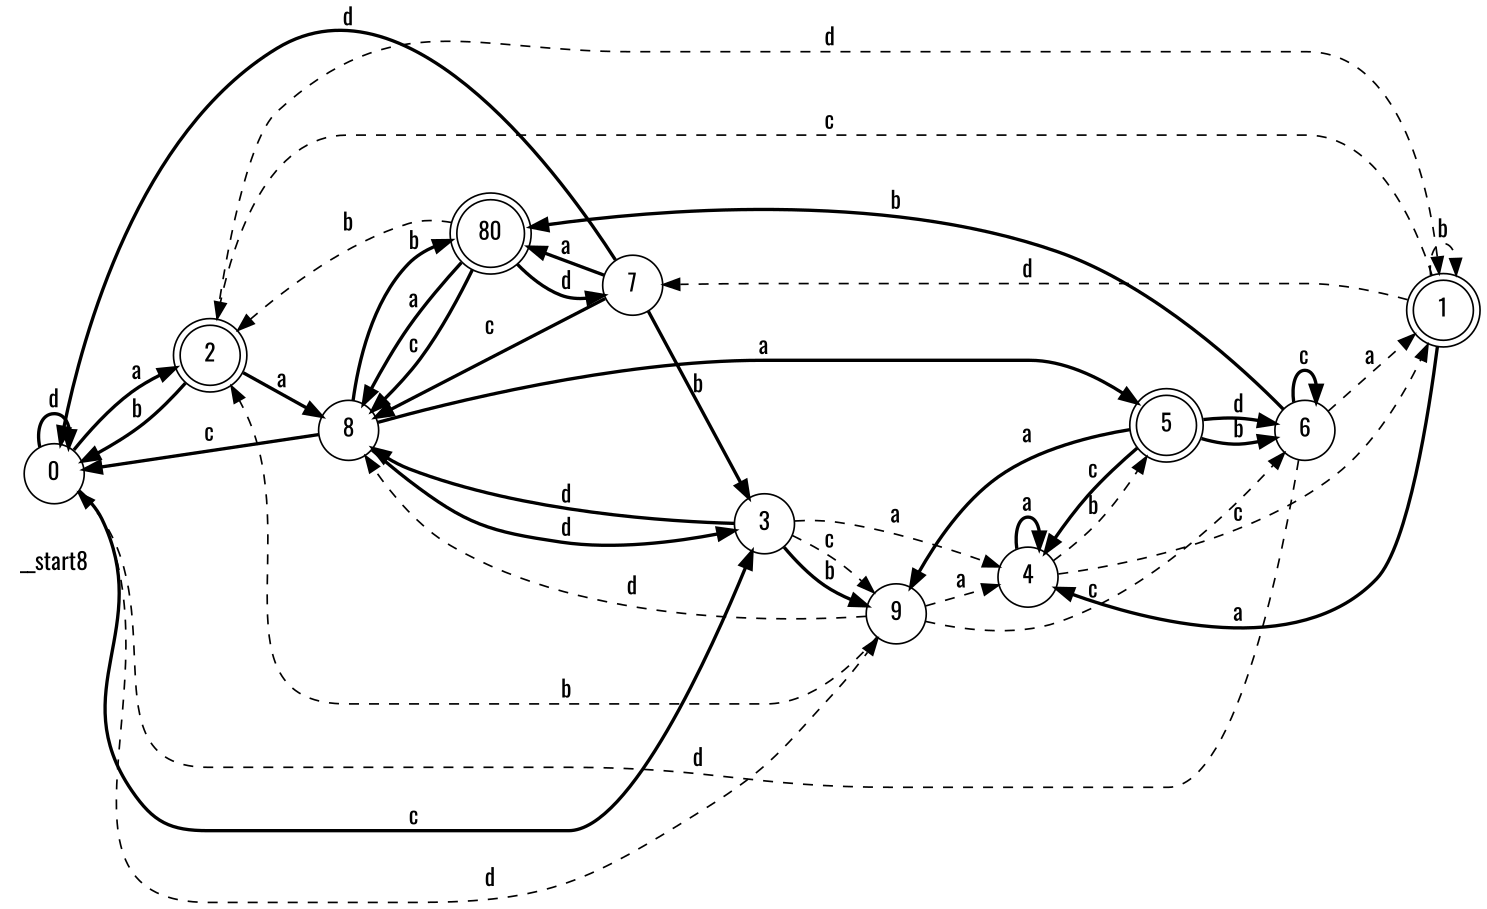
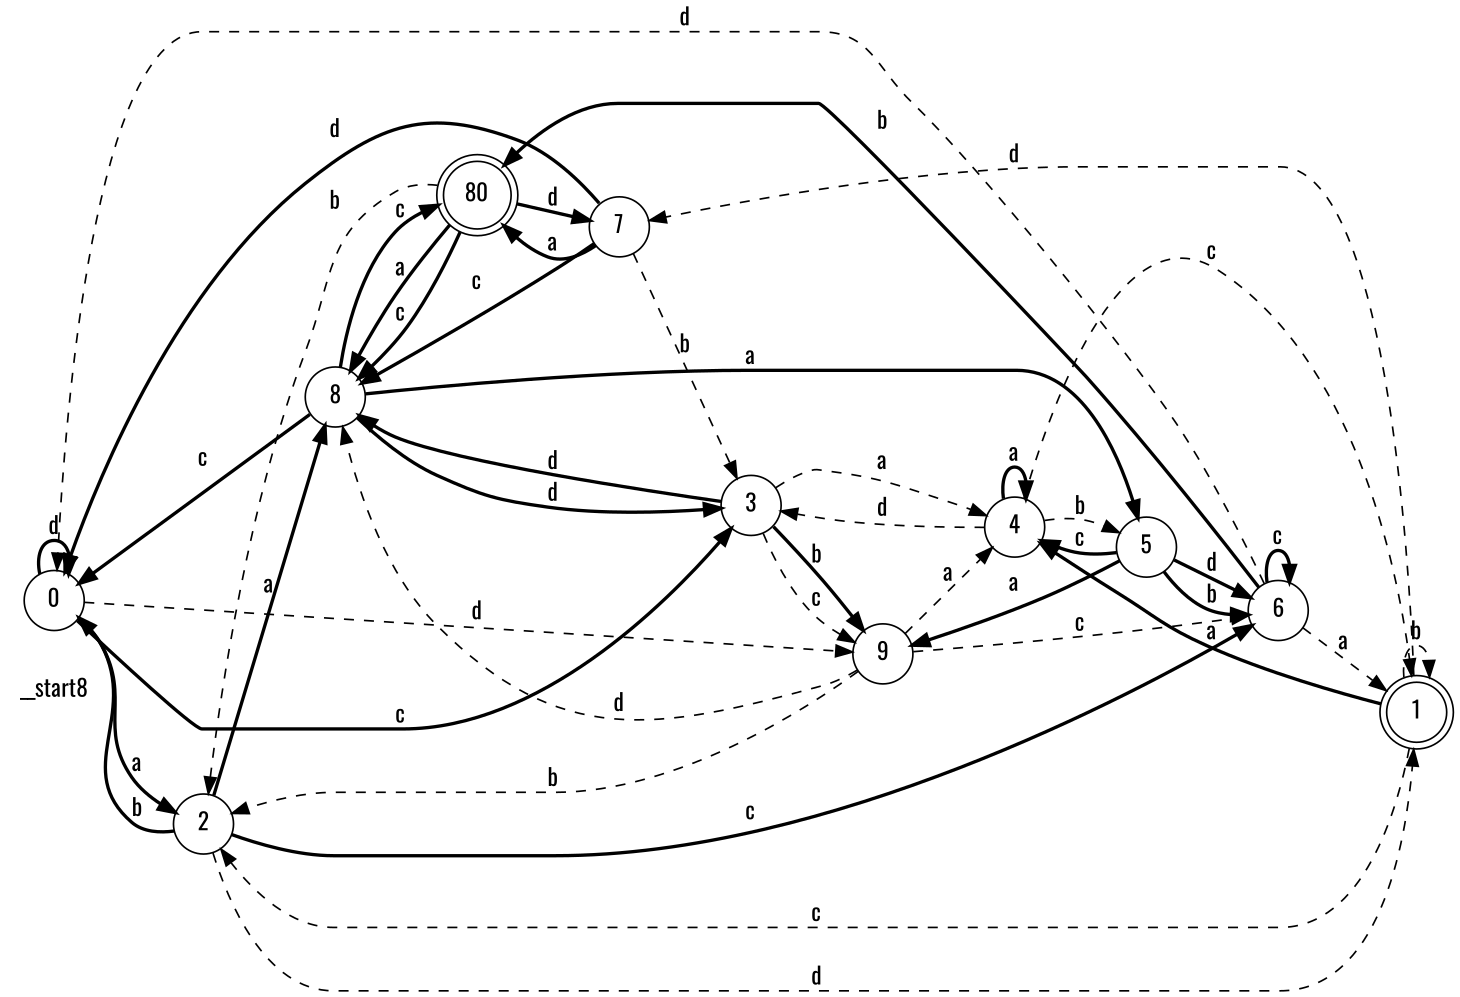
edge "8" -> "80": label "b" -> "c"
node "2": shape doublecircle -> circle
edge "7" -> "3": style bold -> dashed
node "5": shape doublecircle -> circle
edge "4" -> "3": added, label "d"
edge "2" -> "6": added, label "c"
